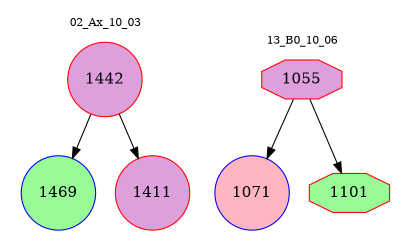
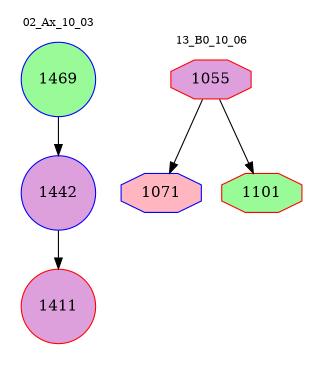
node "1442": color red -> blue
edge "1442" -> "1469": reversed
node "1071": shape circle -> octagon
